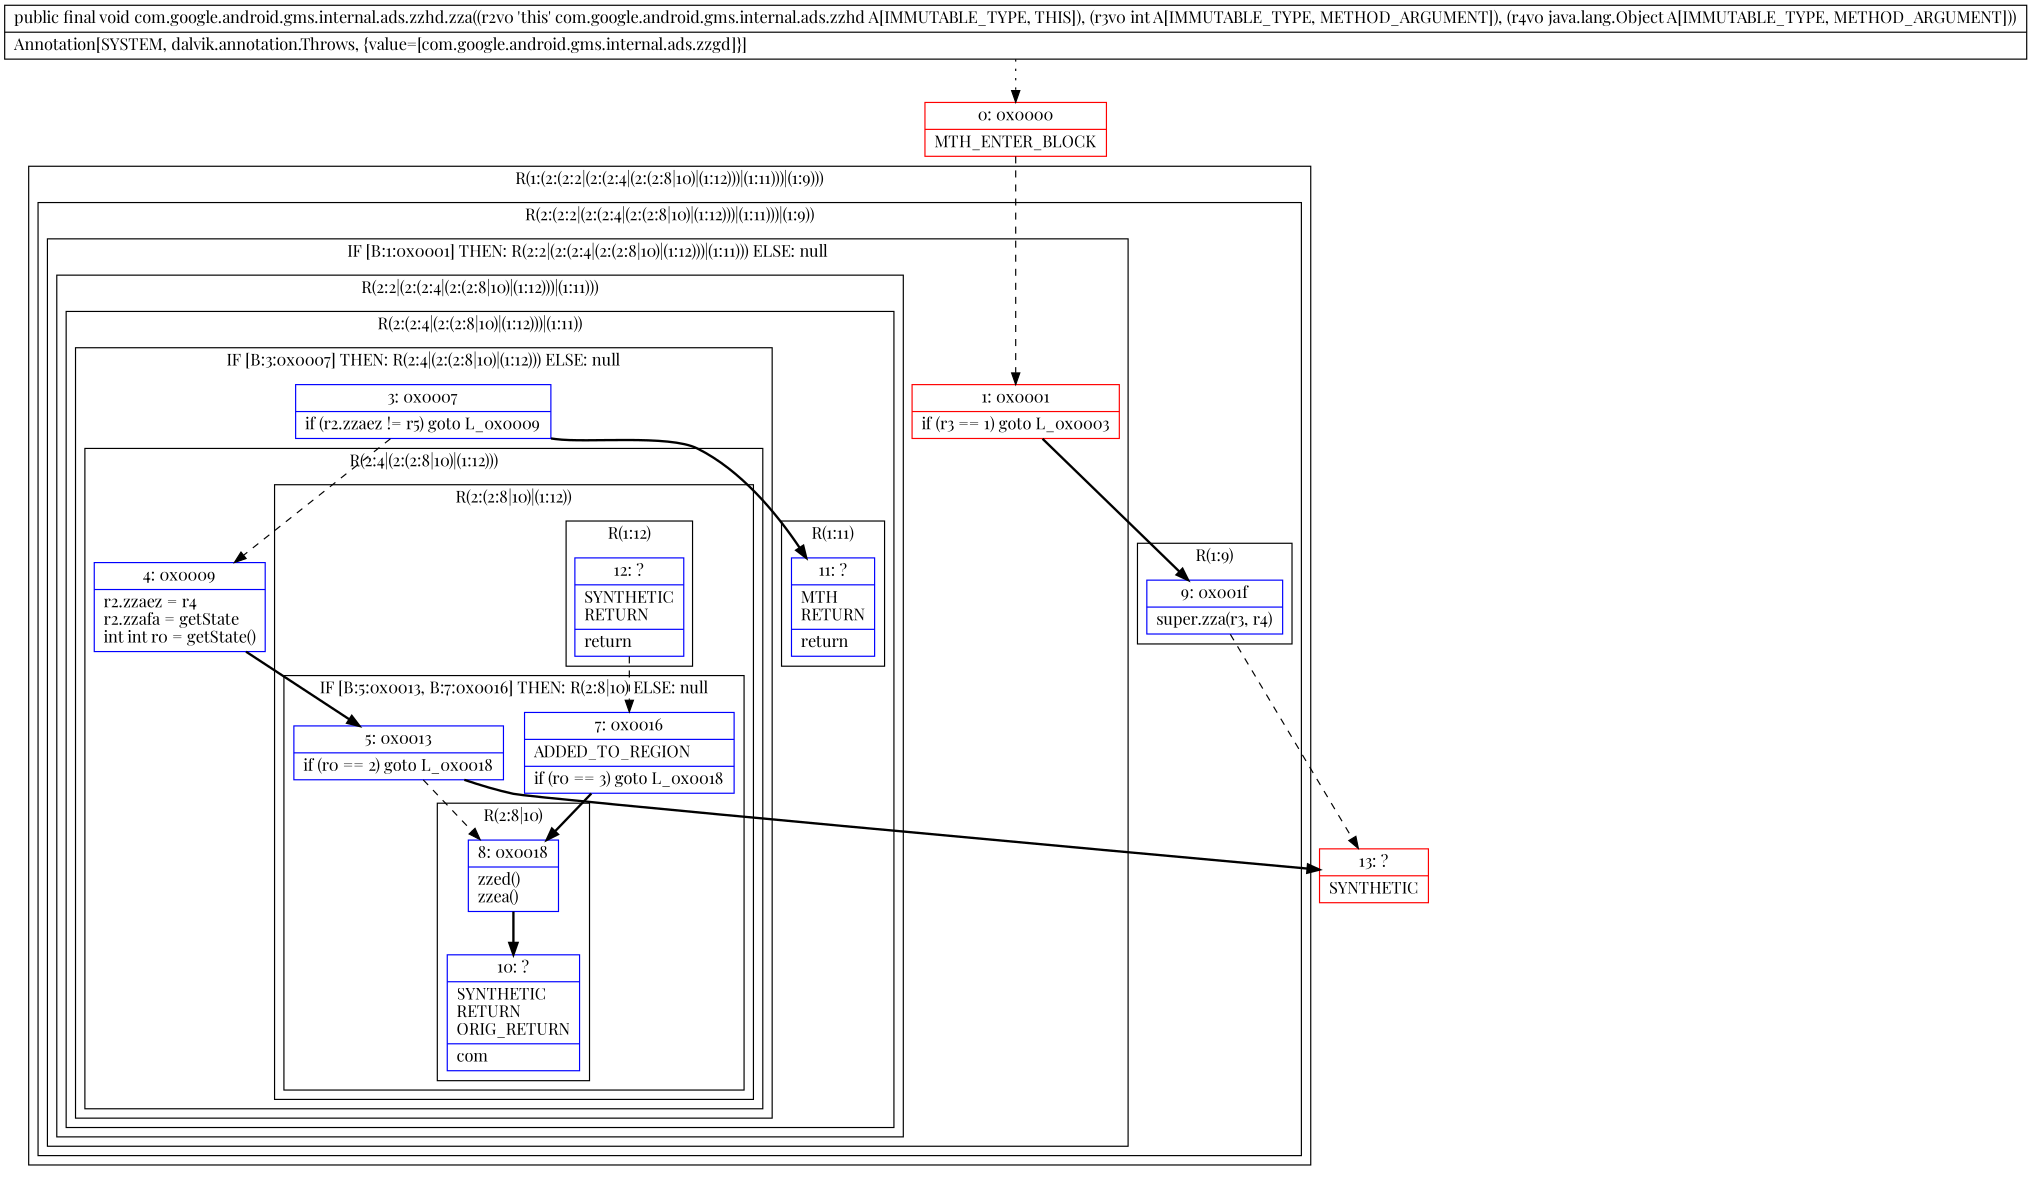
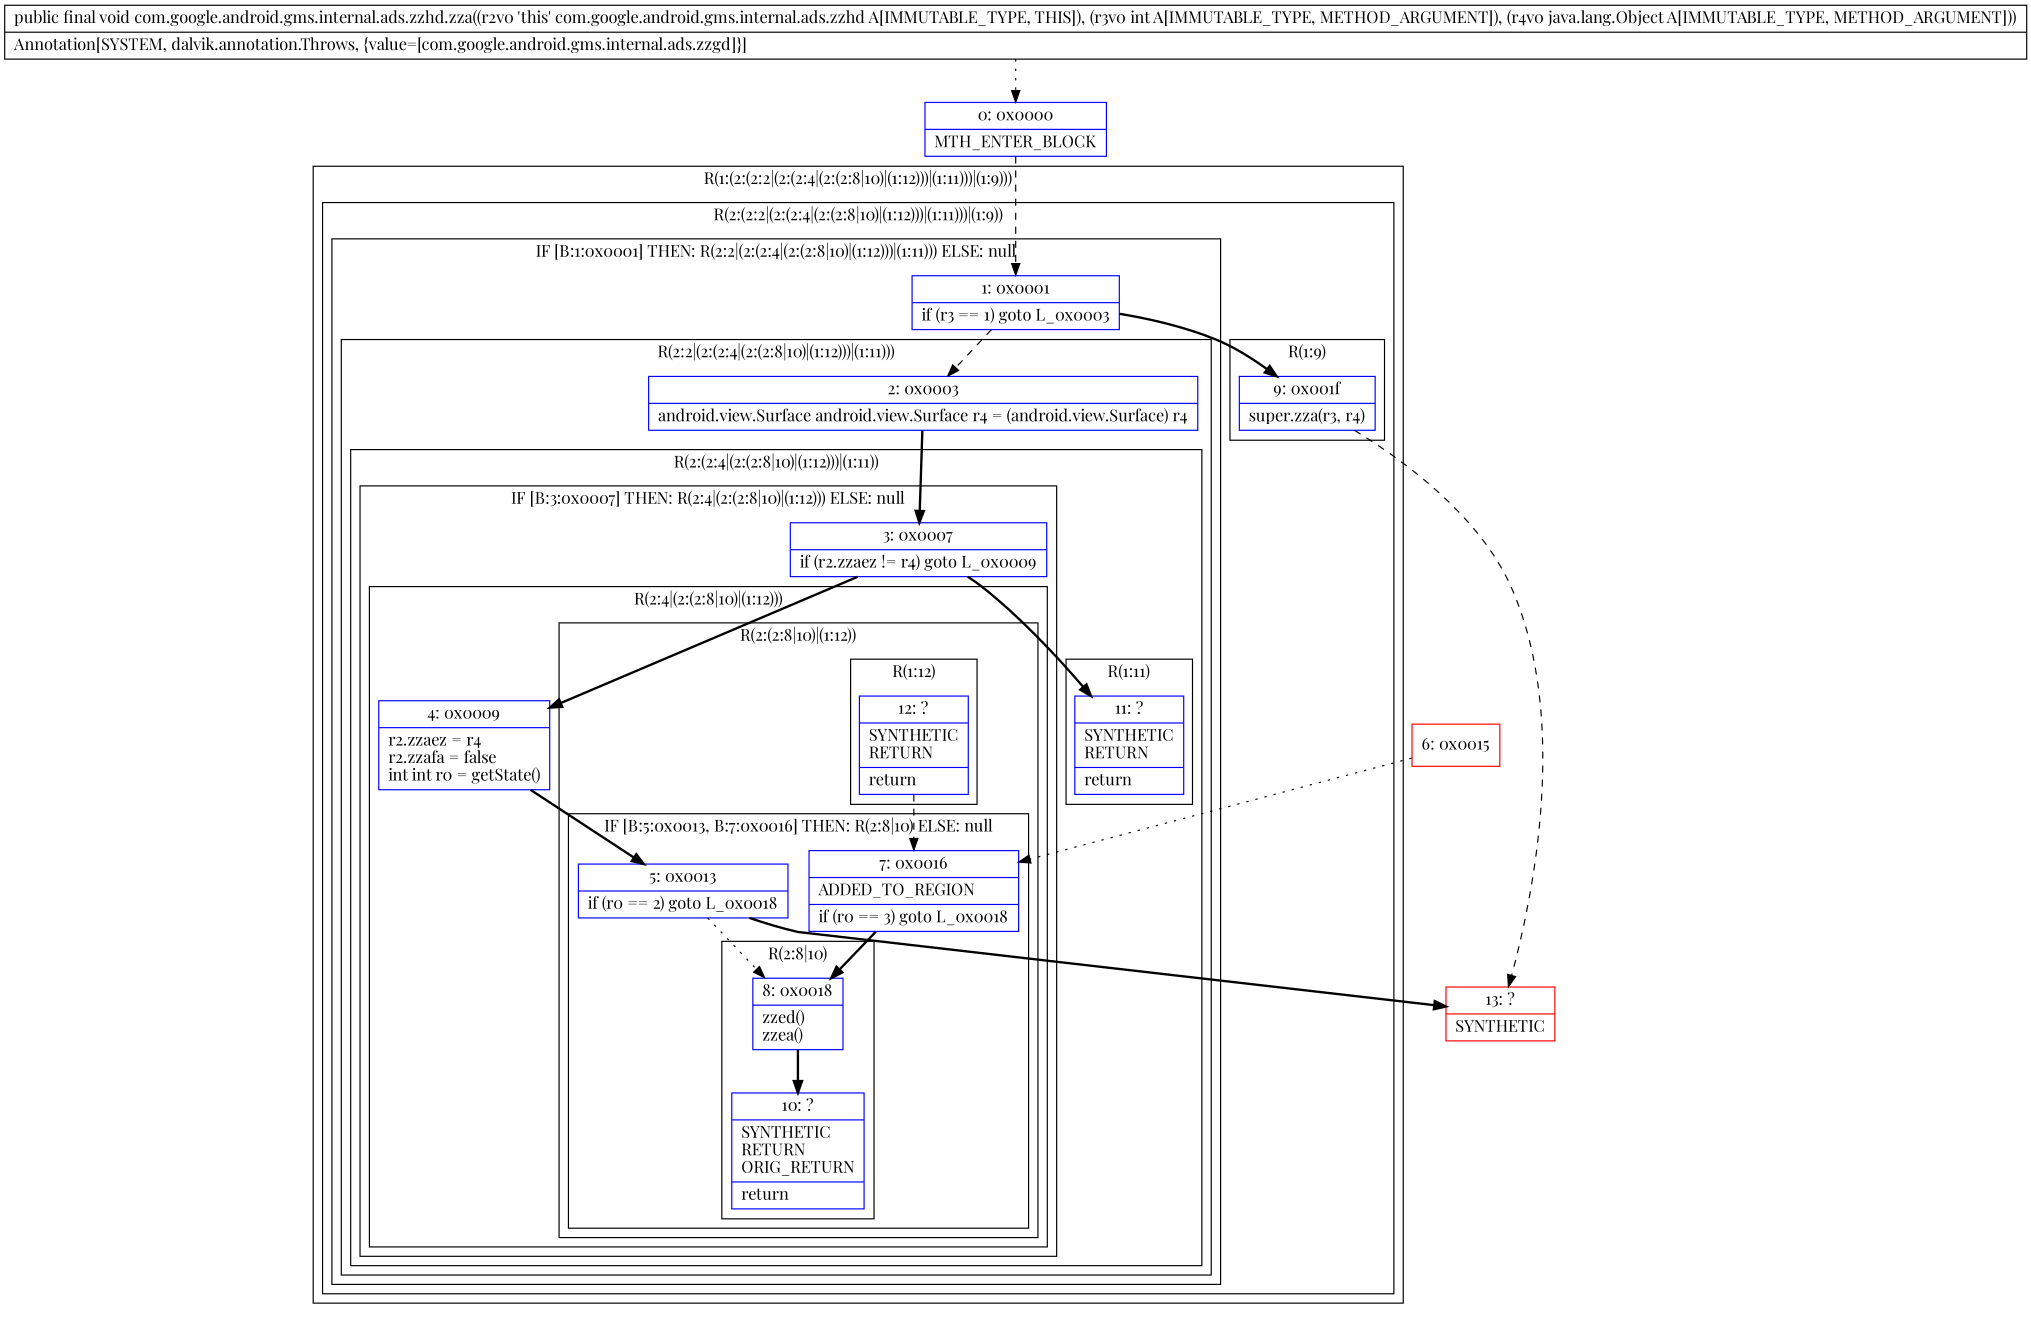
node "0: 0x0000": color red -> blue
node "2: 0x0003": added
node "1: 0x0001": color red -> blue
node "3: 0x0007": text "if (r2.zzaez != r5) goto L_0x0009" -> "if (r2.zzaez != r4) goto L_0x0009"
edge "3: 0x0007" -> "4: 0x0009": style dashed -> bold
node "11: ?": text "MTH" -> "SYNTHETIC"
node "4: 0x0009": text "r2.zzafa = getState" -> "r2.zzafa = false"
node "6: 0x0015": added
edge "5: 0x0013" -> "8: 0x0018": style dashed -> dotted
node "10: ?": text "com" -> "return"
